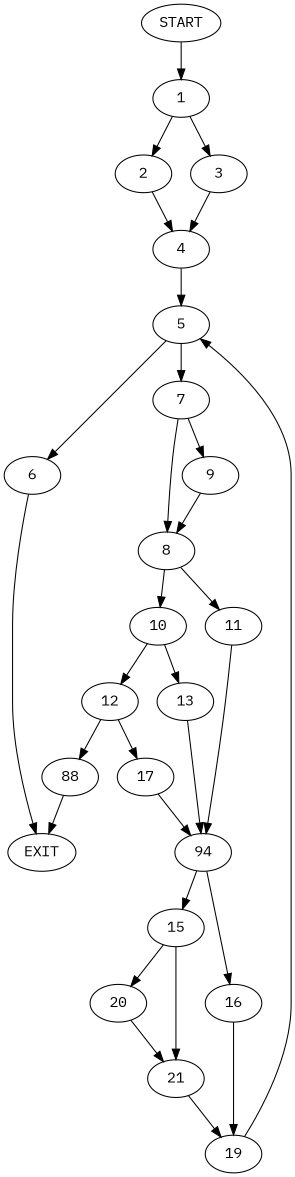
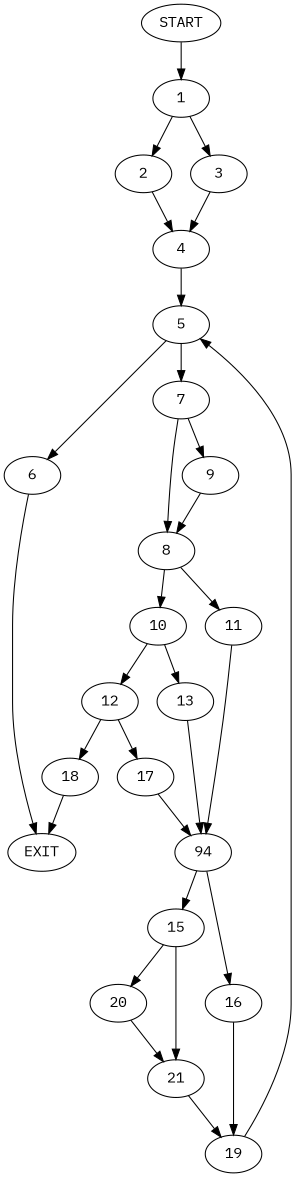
node "88": label "88" -> "18"
